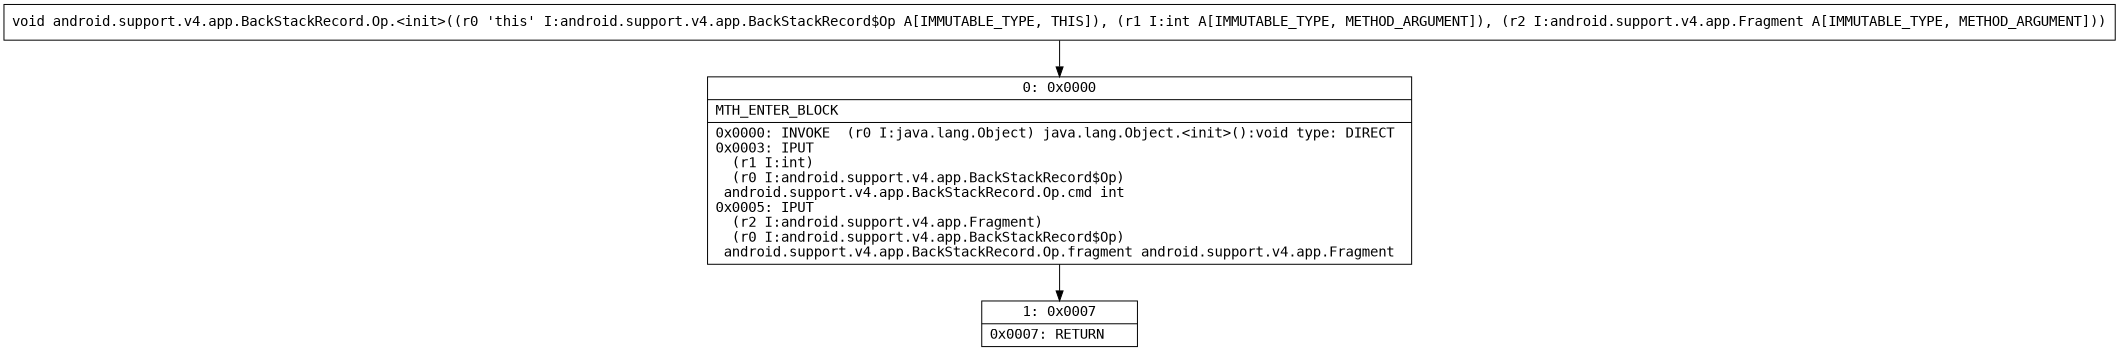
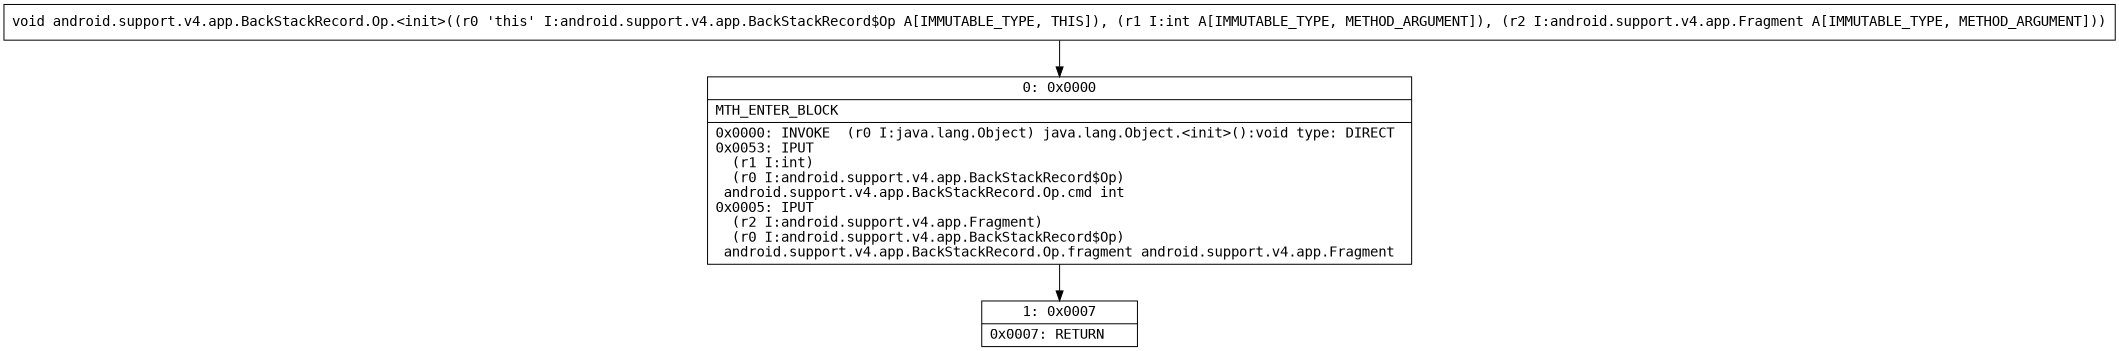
node "0: 0x0000": text "0x0003: IPUT" -> "0x0053: IPUT"
